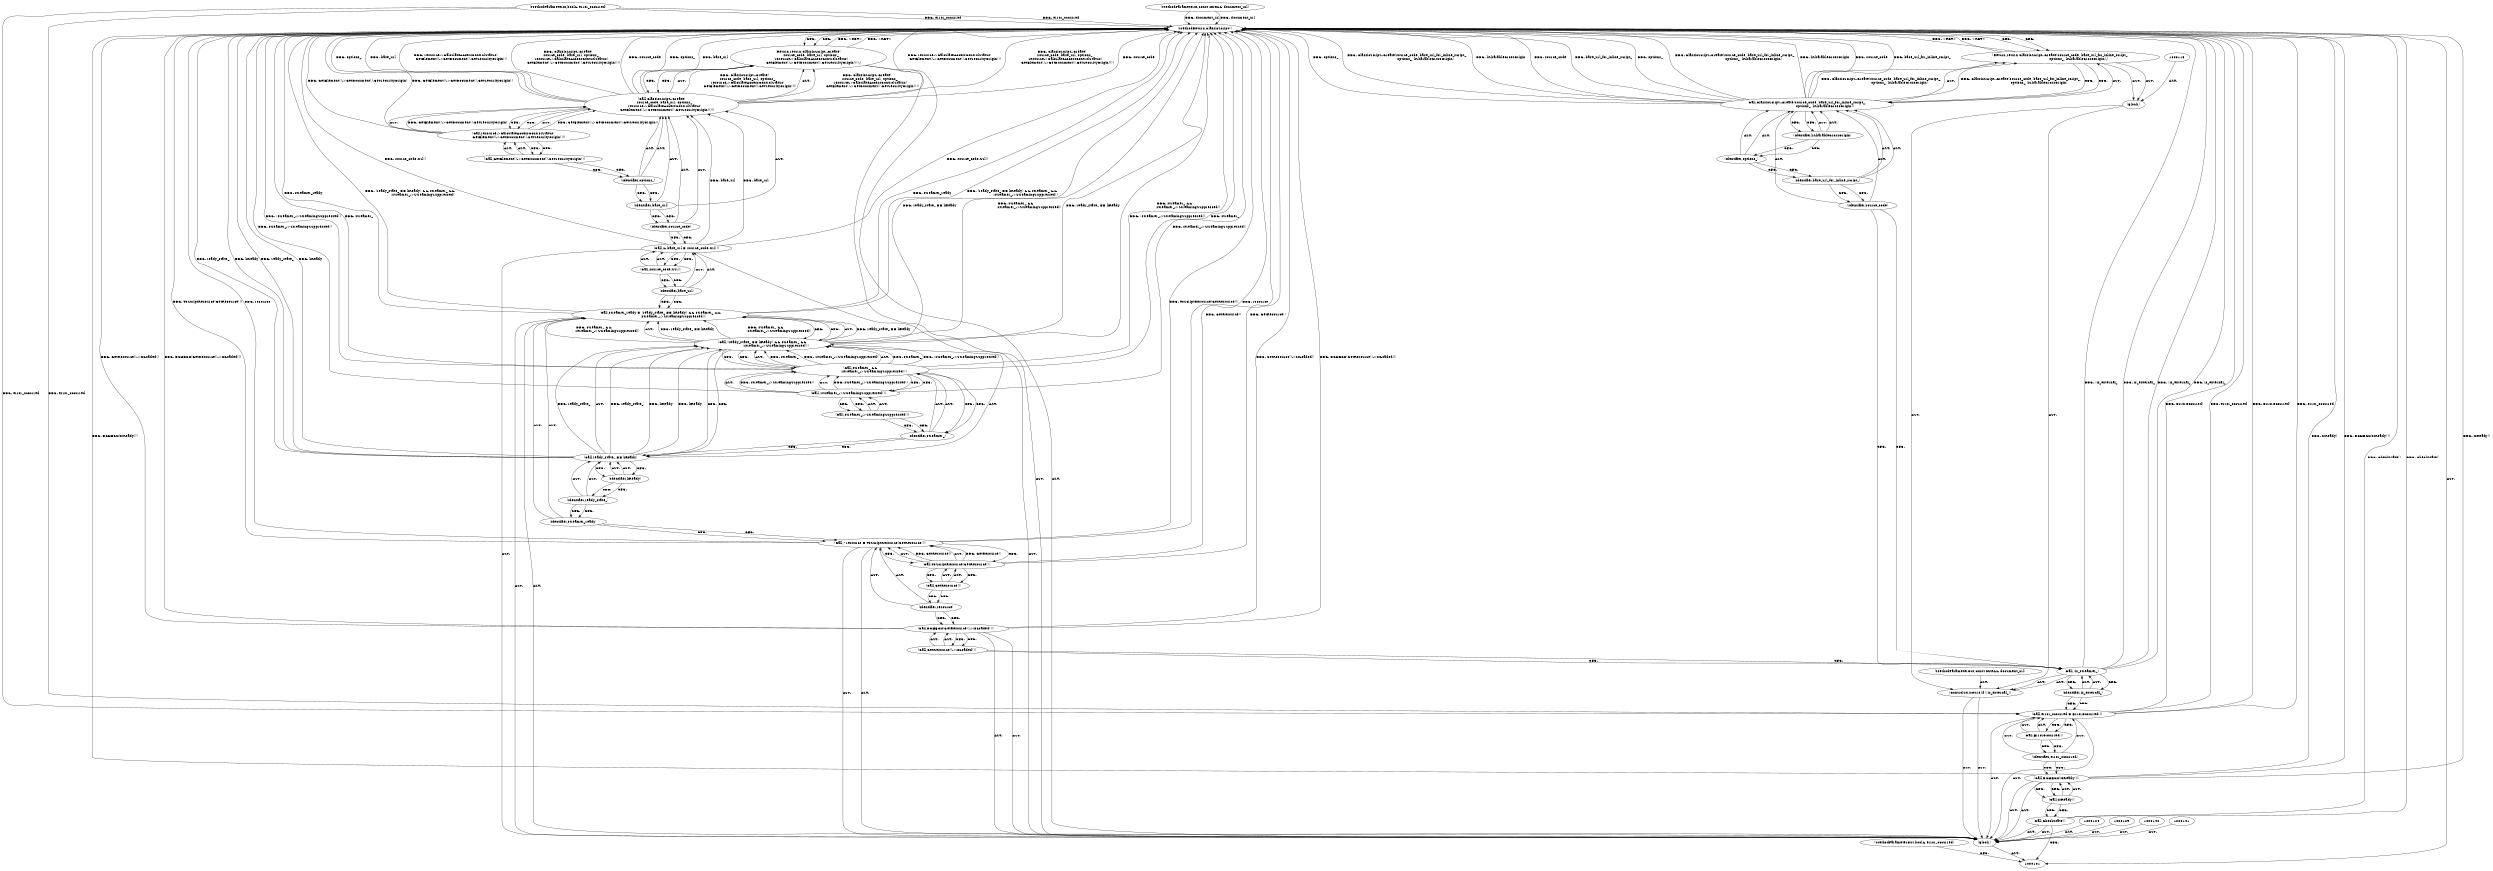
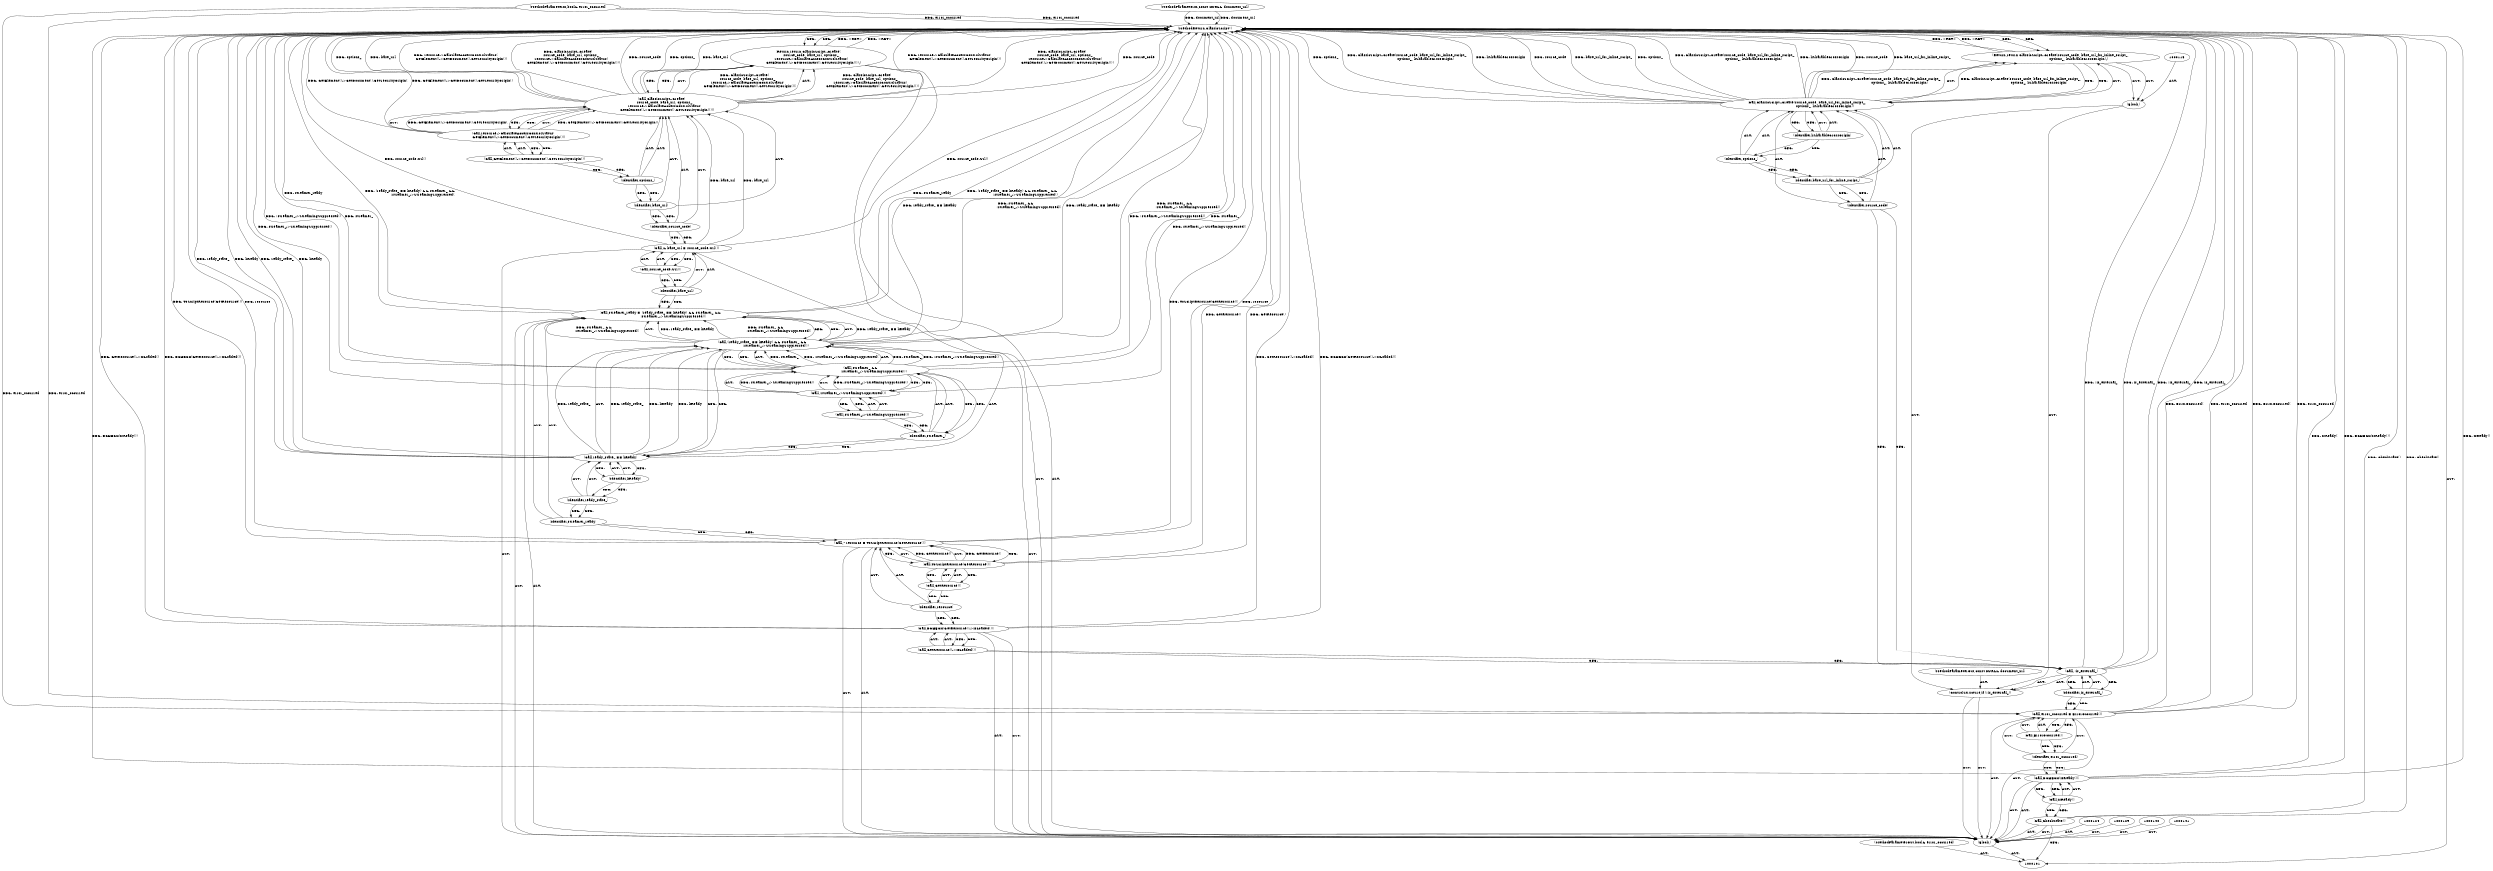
node "(Call,!is_streamer_)": label "(Call,!is_streamer_)" -> "(Call,!is_external_)"
edge "(MethodParameterOut,bool& error_occurred)" -> "1000101": label "CFG: " -> "AST: "
